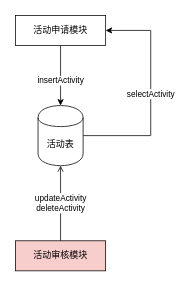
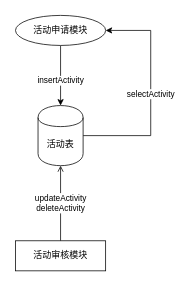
node "活动申请模块": shape rectangle -> ellipse
node "活动审核模块": fillcolor #f8cecc -> #ffffff
